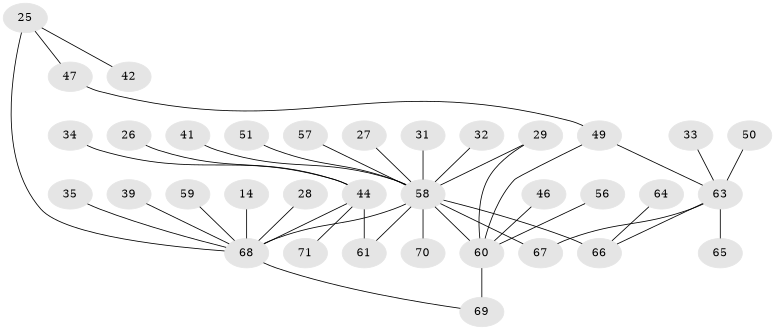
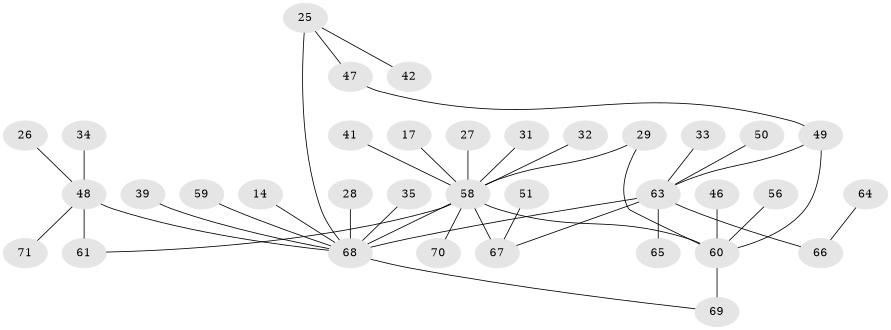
node "57": label "57" -> "17"
edge "51" -- "58": now "51" -- "67"
node "44": label "44" -> "48"
edge "58" -- "66": removed
edge "63" -- "68": added
